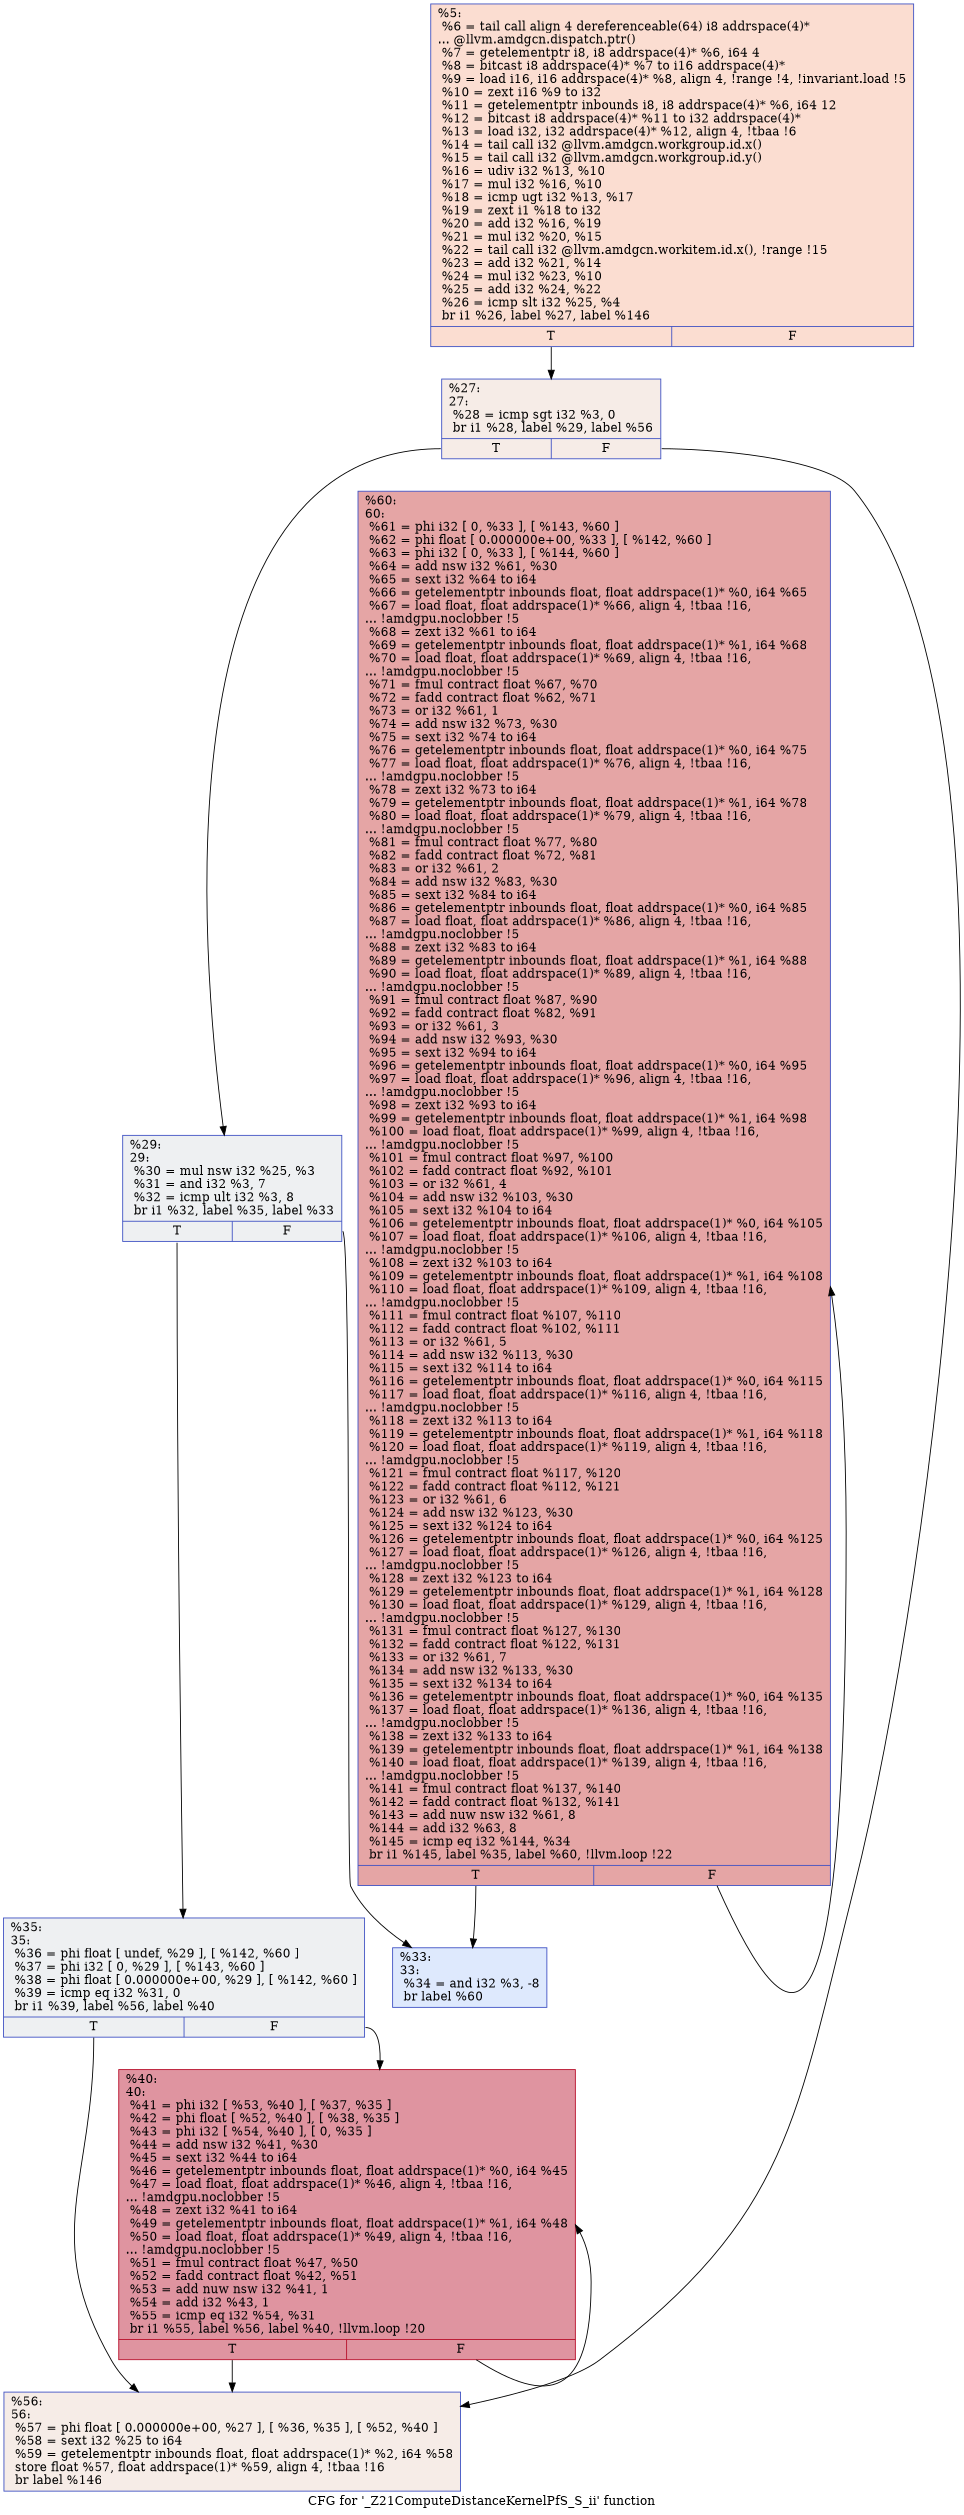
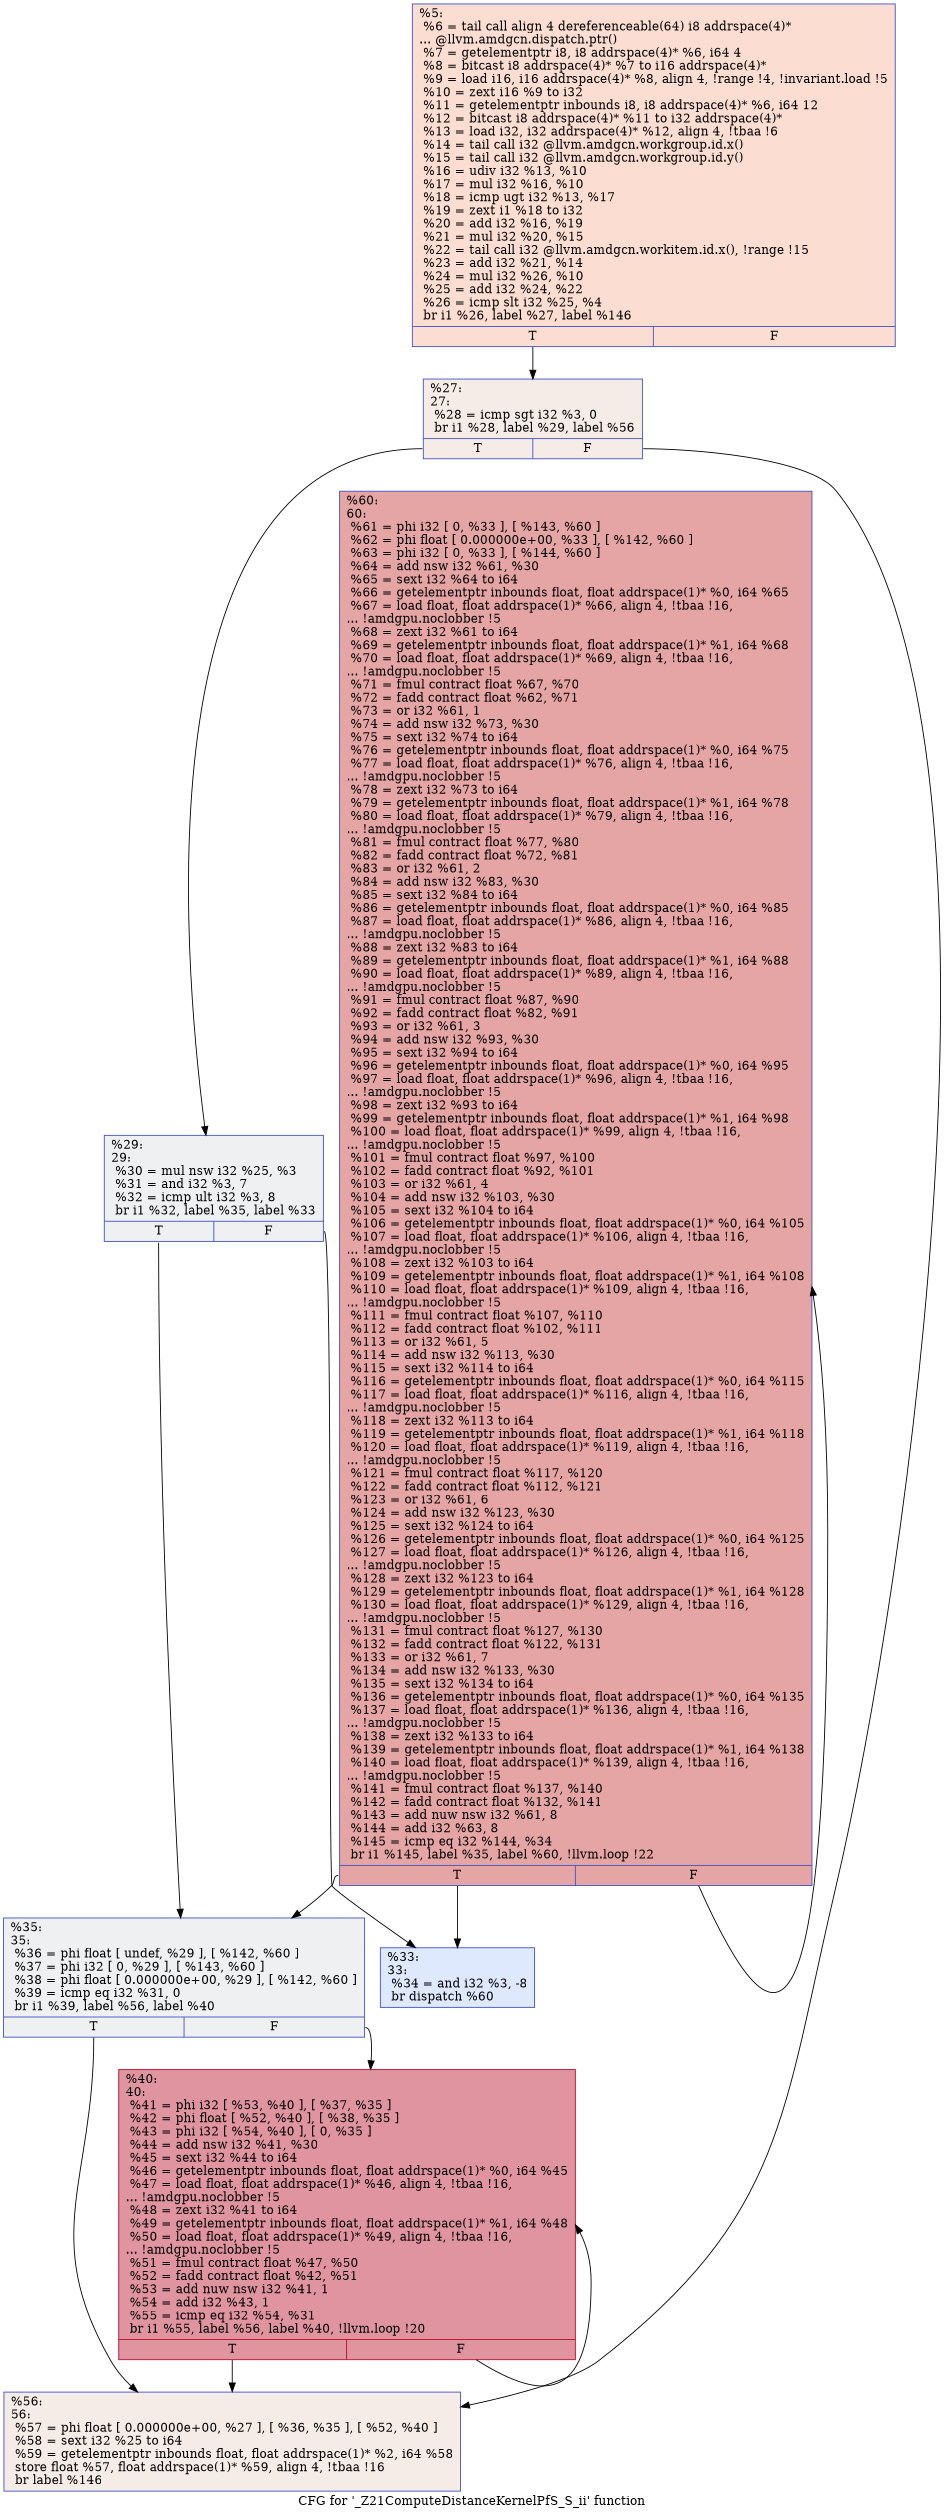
node "%5:": text "%24 = mul i32 %23, %10" -> "%24 = mul i32 %26, %10"
edge "%60:" -> "%35:": added
node "%33:": text "br label %60" -> "br dispatch %60"
